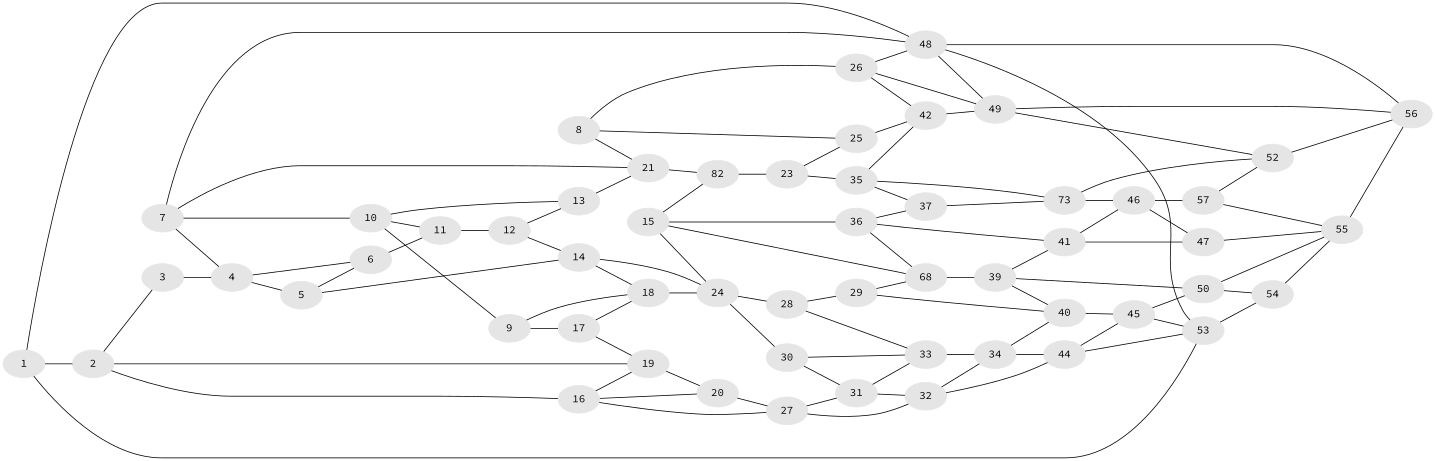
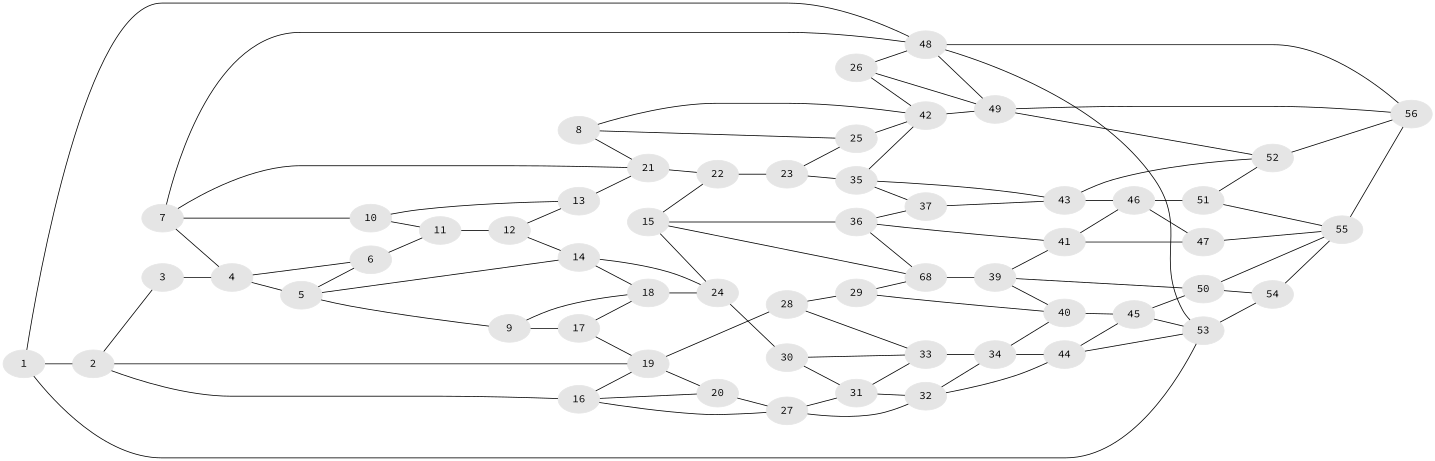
edge "26" -- "8": now "42" -- "8"
node "82": label "82" -> "22"
node "73": label "73" -> "43"
node "57": label "57" -> "51"
edge "10" -- "9": now "5" -- "9"
edge "24" -- "28": now "19" -- "28"
